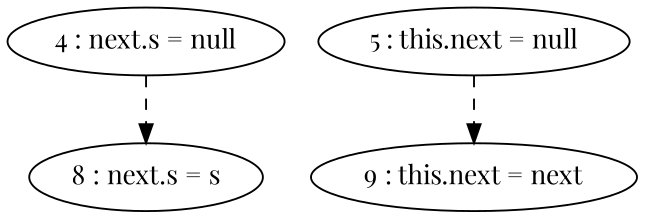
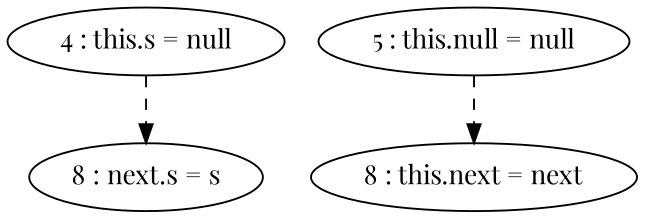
node "4 : next.s = null": label "4 : next.s = null" -> "4 : this.s = null"
node "5 : this.next = null": label "5 : this.next = null" -> "5 : this.null = null"
node "9 : this.next = next": label "9 : this.next = next" -> "8 : this.next = next"
